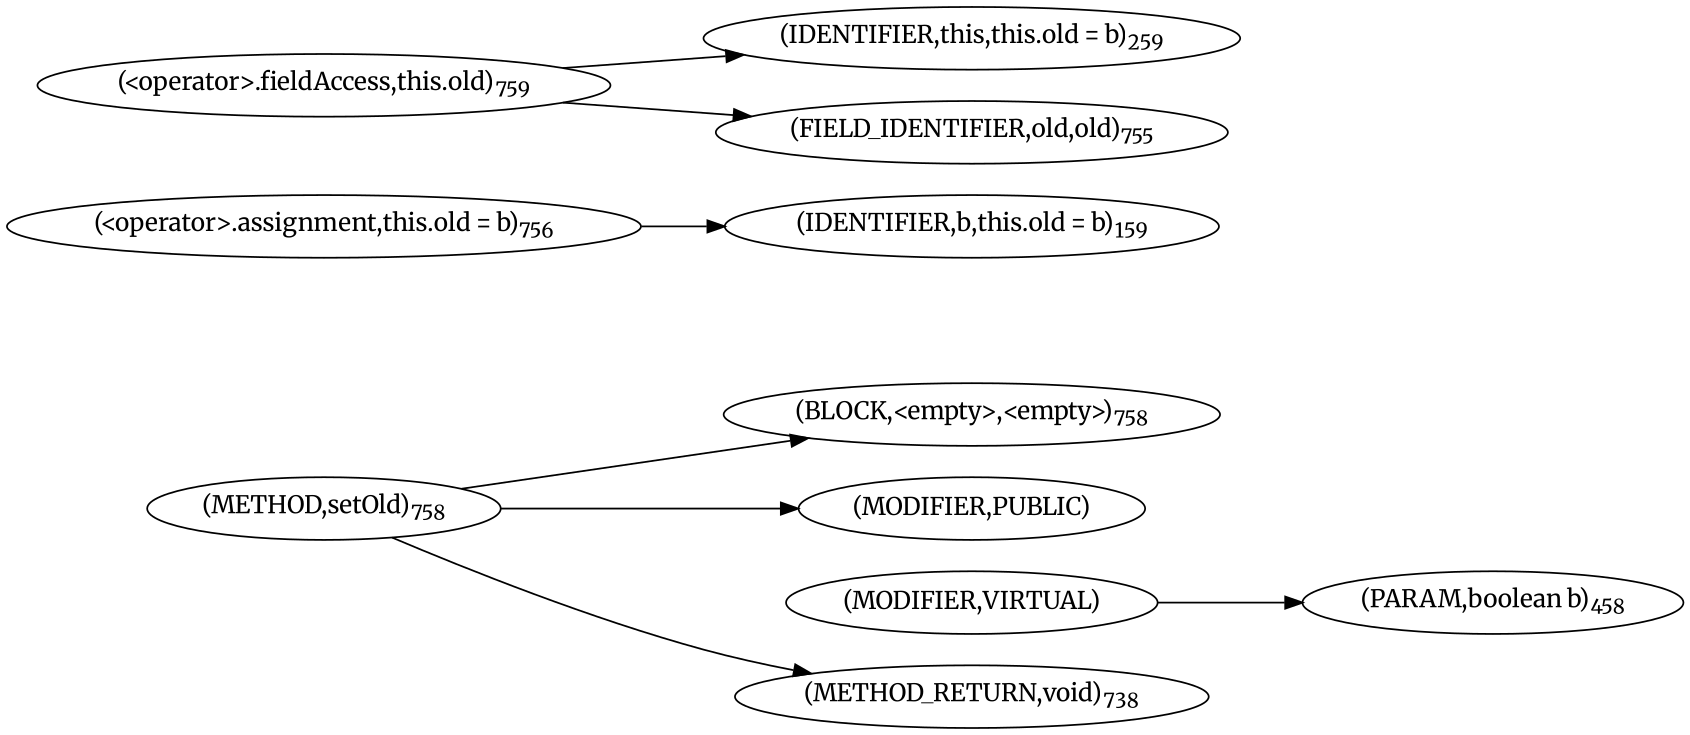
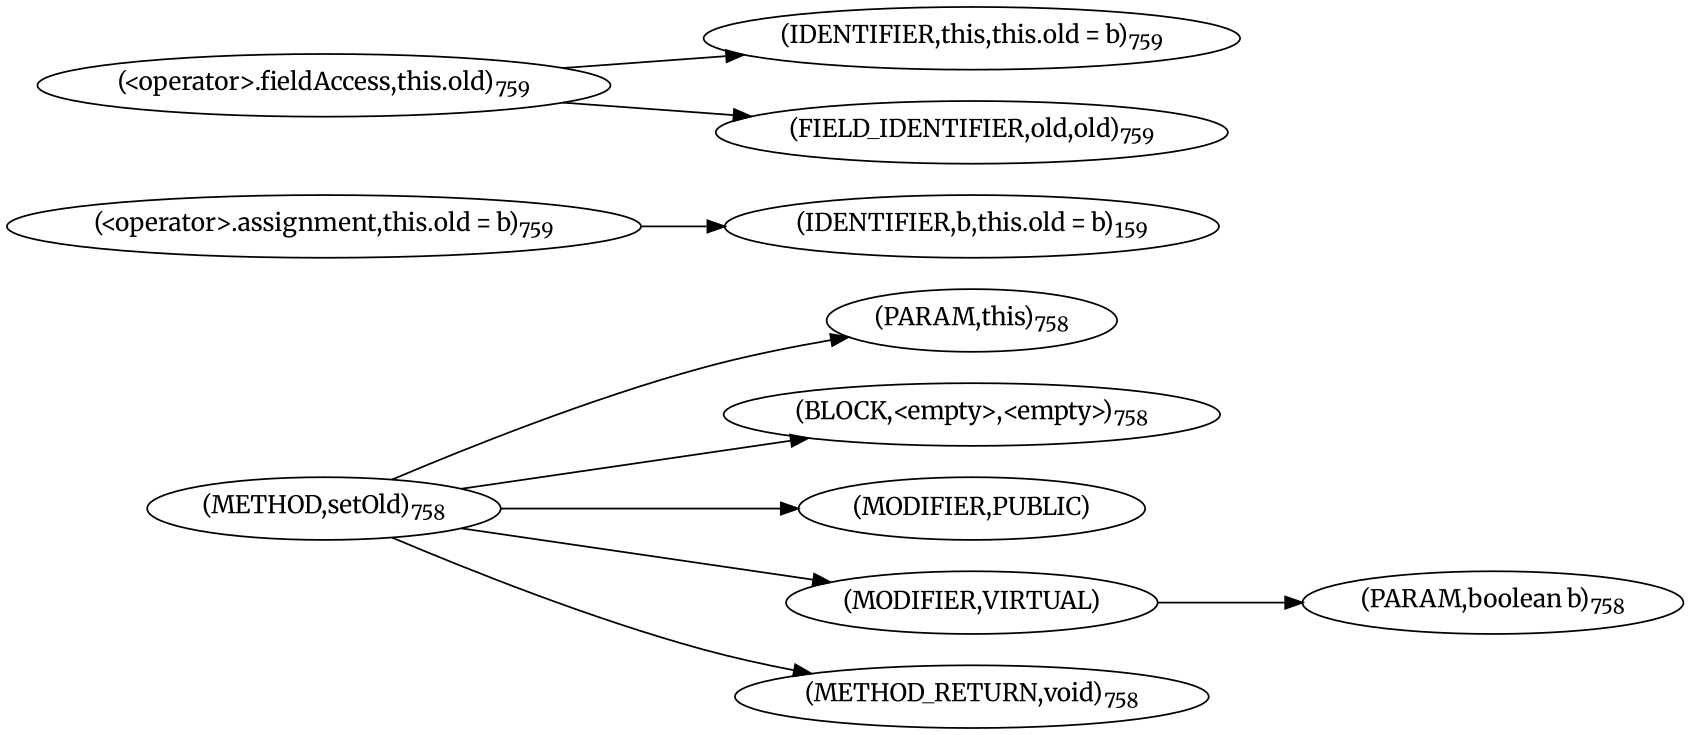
node "(IDENTIFIER,this,this.old = b)": text "259" -> "759"
node "(FIELD_IDENTIFIER,old,old)": text "755" -> "759"
node "(<operator>.assignment,this.old = b)": text "756" -> "759"
node "(PARAM,this)": added
edge "(METHOD,setOld)" -> "(MODIFIER,VIRTUAL)": added
node "(PARAM,boolean b)": text "458" -> "758"
node "(METHOD_RETURN,void)": text "738" -> "758"
